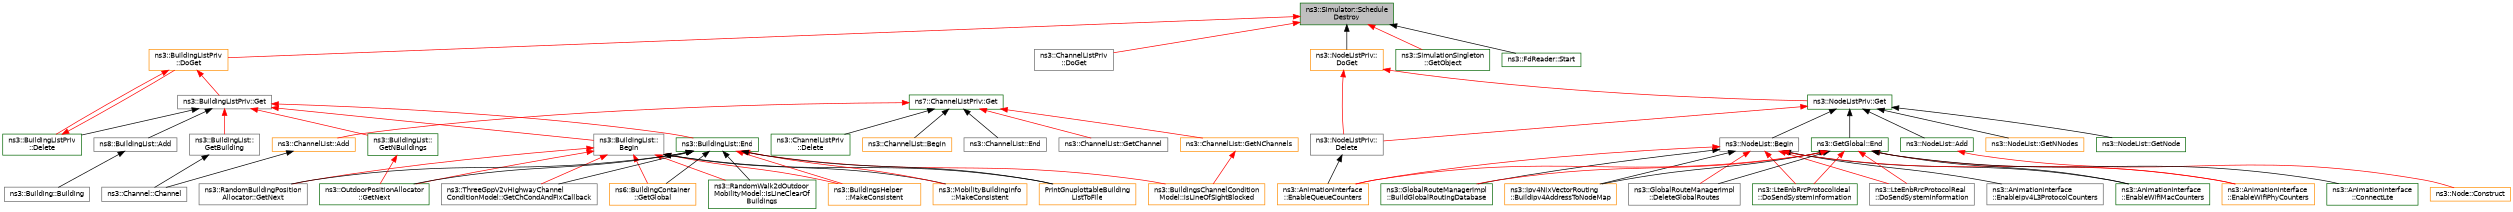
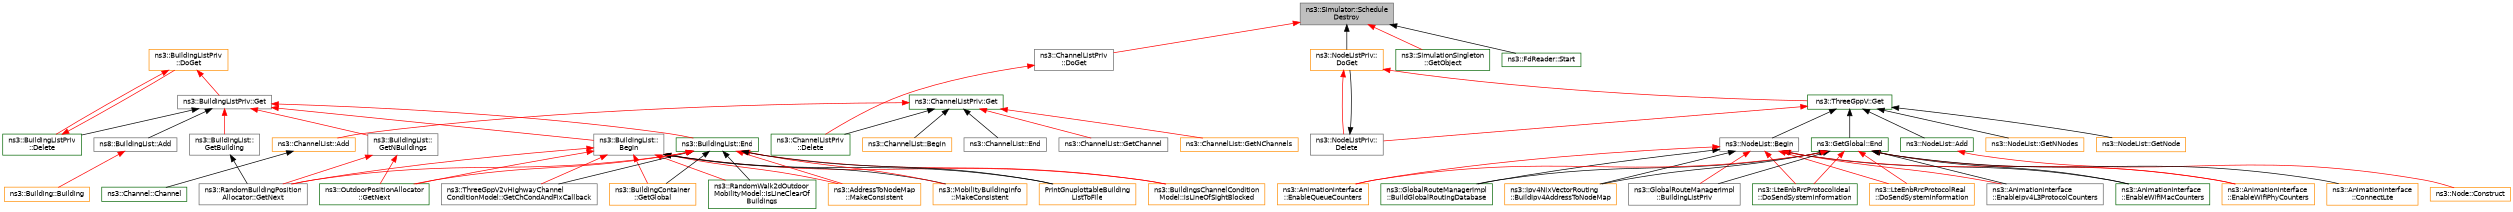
node "ns3::Simulator::Schedule Destroy": color darkgreen -> gray40
edge "ns3::BuildingListPriv ::DoGet" -> "ns3::Simulator::Schedule Destroy": removed
edge "ns3::ChannelListPriv ::Delete" -> "ns3::ChannelListPriv ::DoGet": added
node "ns7::ChannelListPriv::Get": label "ns7::ChannelListPriv::Get" -> "ns3::ChannelListPriv::Get"
node "ns3::NodeListPriv::Get": label "ns3::NodeListPriv::Get" -> "ns3::ThreeGppV::Get"
node "ns3::BuildingList:: GetNBuildings": color darkgreen -> gray40
node "ns3::NodeList::GetNode": color darkgreen -> darkorange
edge "ns3::RandomBuildingPosition Allocator::GetNext" -> "ns3::BuildingList::End": color black -> red
edge "ns3::OutdoorPositionAllocator ::GetNext" -> "ns3::BuildingList::End": color black -> red
edge "ns3::GlobalRouteManagerImpl ::BuildGlobalRoutingDatabase" -> "ns3::GetGlobal::End": color red -> black
edge "ns3::BuildingsChannelCondition Model::IsLineOfSightBlocked" -> "ns3::ChannelList::GetNChannels": now "ns3::BuildingsChannelCondition Model::IsLineOfSightBlocked" -> "ns3::BuildingList:: Begin"
edge "ns3::AnimationInterface ::EnableIpv4L3ProtocolCounters" -> "ns3::NodeList::Begin": color black -> red
edge "ns3::Building::Building" -> "ns8::BuildingList::Add": color black -> red
edge "ns3::RandomBuildingPosition Allocator::GetNext" -> "ns3::BuildingList:: GetNBuildings": added
edge "ns3::AnimationInterface ::EnableQueueCounters" -> "ns3::NodeListPriv:: Delete": now "ns3::NodeListPriv:: DoGet" -> "ns3::NodeListPriv:: Delete"
edge "ns3::AnimationInterface ::EnableIpv4L3ProtocolCounters" -> "ns3::GetGlobal::End": added
edge "ns3::Channel::Channel" -> "ns3::BuildingList:: GetBuilding": now "ns3::RandomBuildingPosition Allocator::GetNext" -> "ns3::BuildingList:: GetBuilding"
node "ns3::Building::Building": color gray40 -> darkorange
node "ns3::Channel::Channel": color gray40 -> darkgreen
node "ns6::BuildingContainer ::GetGlobal": label "ns6::BuildingContainer ::GetGlobal" -> "ns3::BuildingContainer ::GetGlobal"
node "ns3::BuildingsHelper ::MakeConsistent": label "ns3::BuildingsHelper ::MakeConsistent" -> "ns3::AddressToNodeMap ::MakeConsistent"
node "ns3::GlobalRouteManagerImpl ::DeleteGlobalRoutes": label "ns3::GlobalRouteManagerImpl ::DeleteGlobalRoutes" -> "ns3::GlobalRouteManagerImpl ::BuildingListPriv"
node "ns3::LteEnbRrcProtocolReal ::DoSendSystemInformation": color gray40 -> darkorange
node "ns3::AnimationInterface ::ConnectLte": color darkgreen -> darkorange
